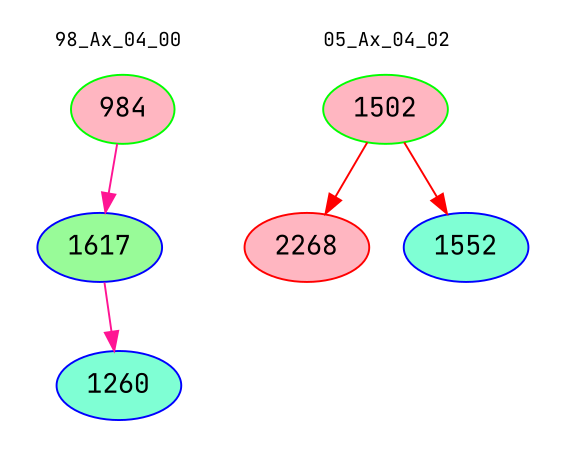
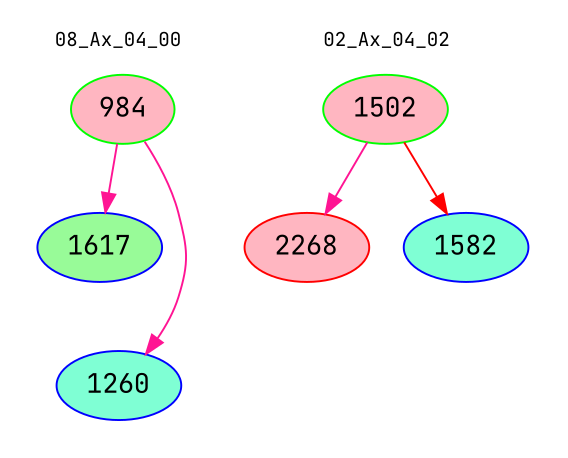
cluster "98_Ax_04_00": label "98_Ax_04_00" -> "08_Ax_04_00"
cluster "05_Ax_04_02": label "05_Ax_04_02" -> "02_Ax_04_02"
edge "1502" -> "2268": color red -> deeppink
node "1552": label "1552" -> "1582"
edge "1617" -> "1260": now "984" -> "1260"
